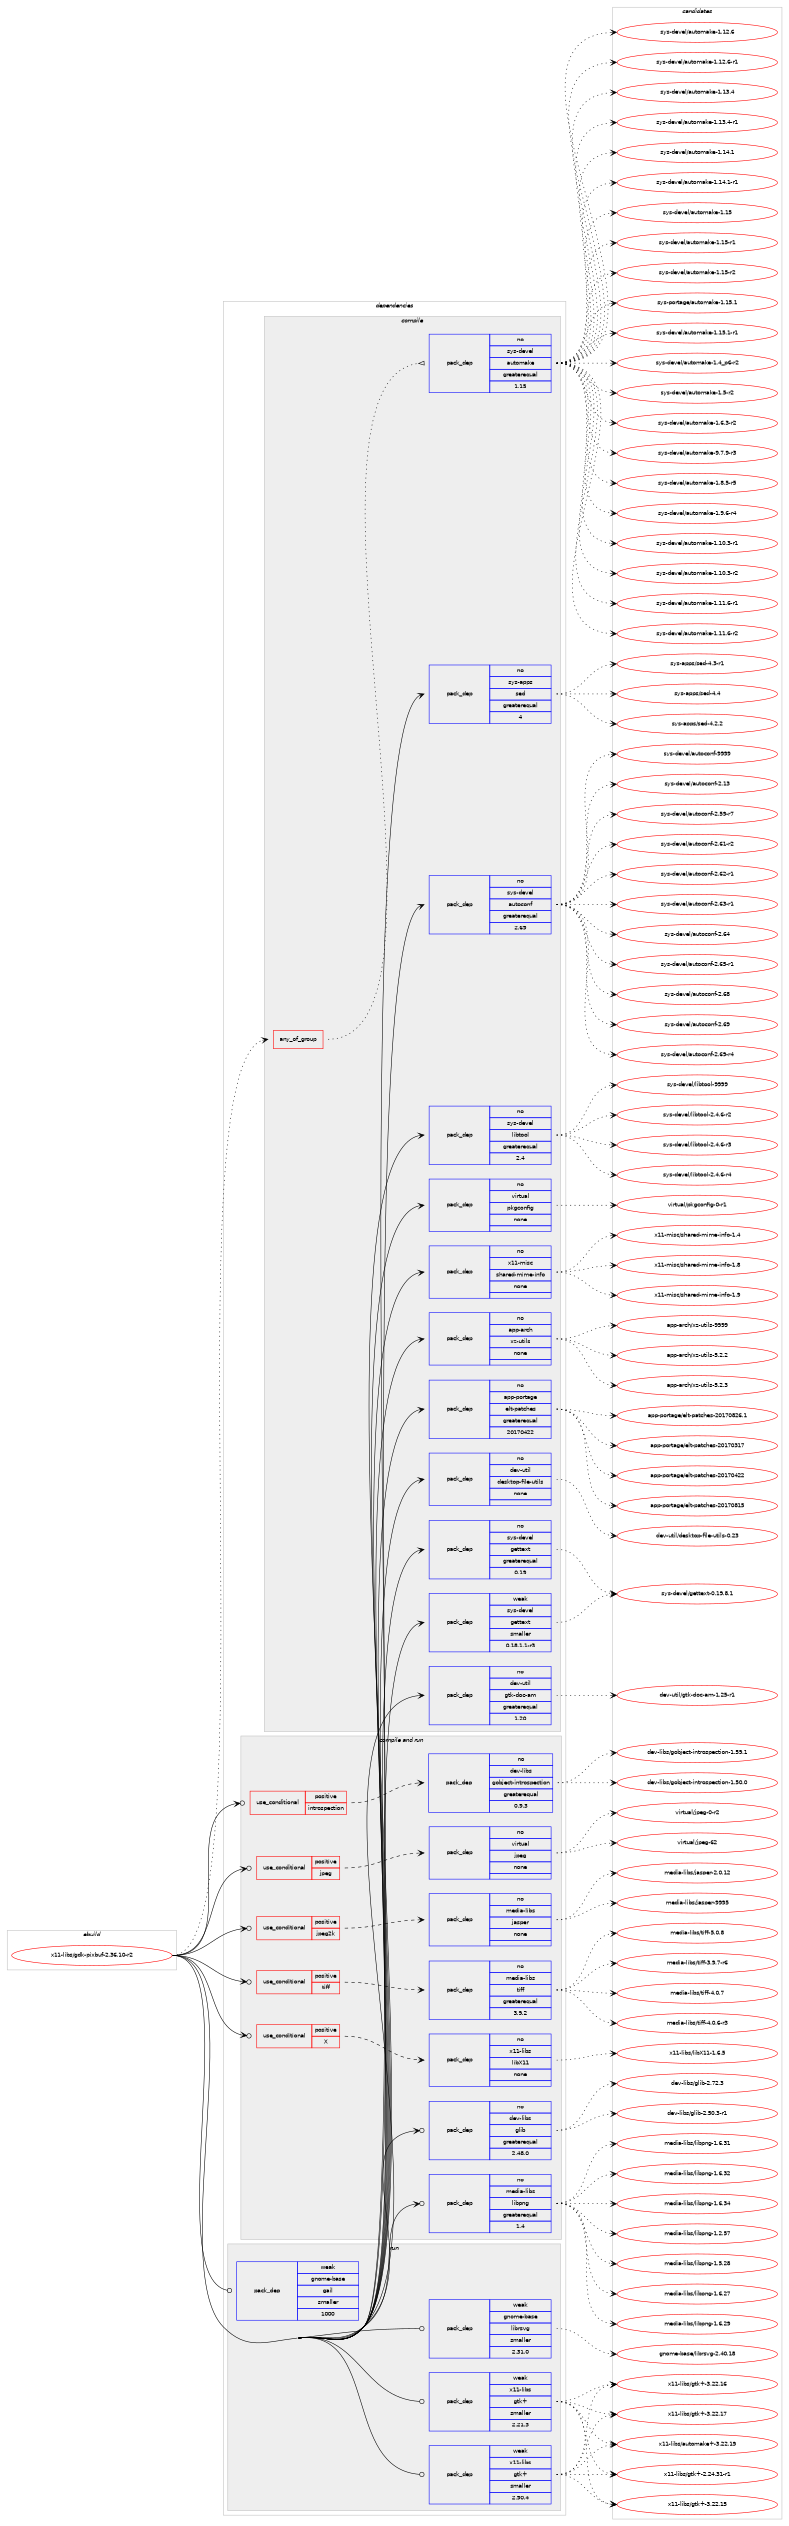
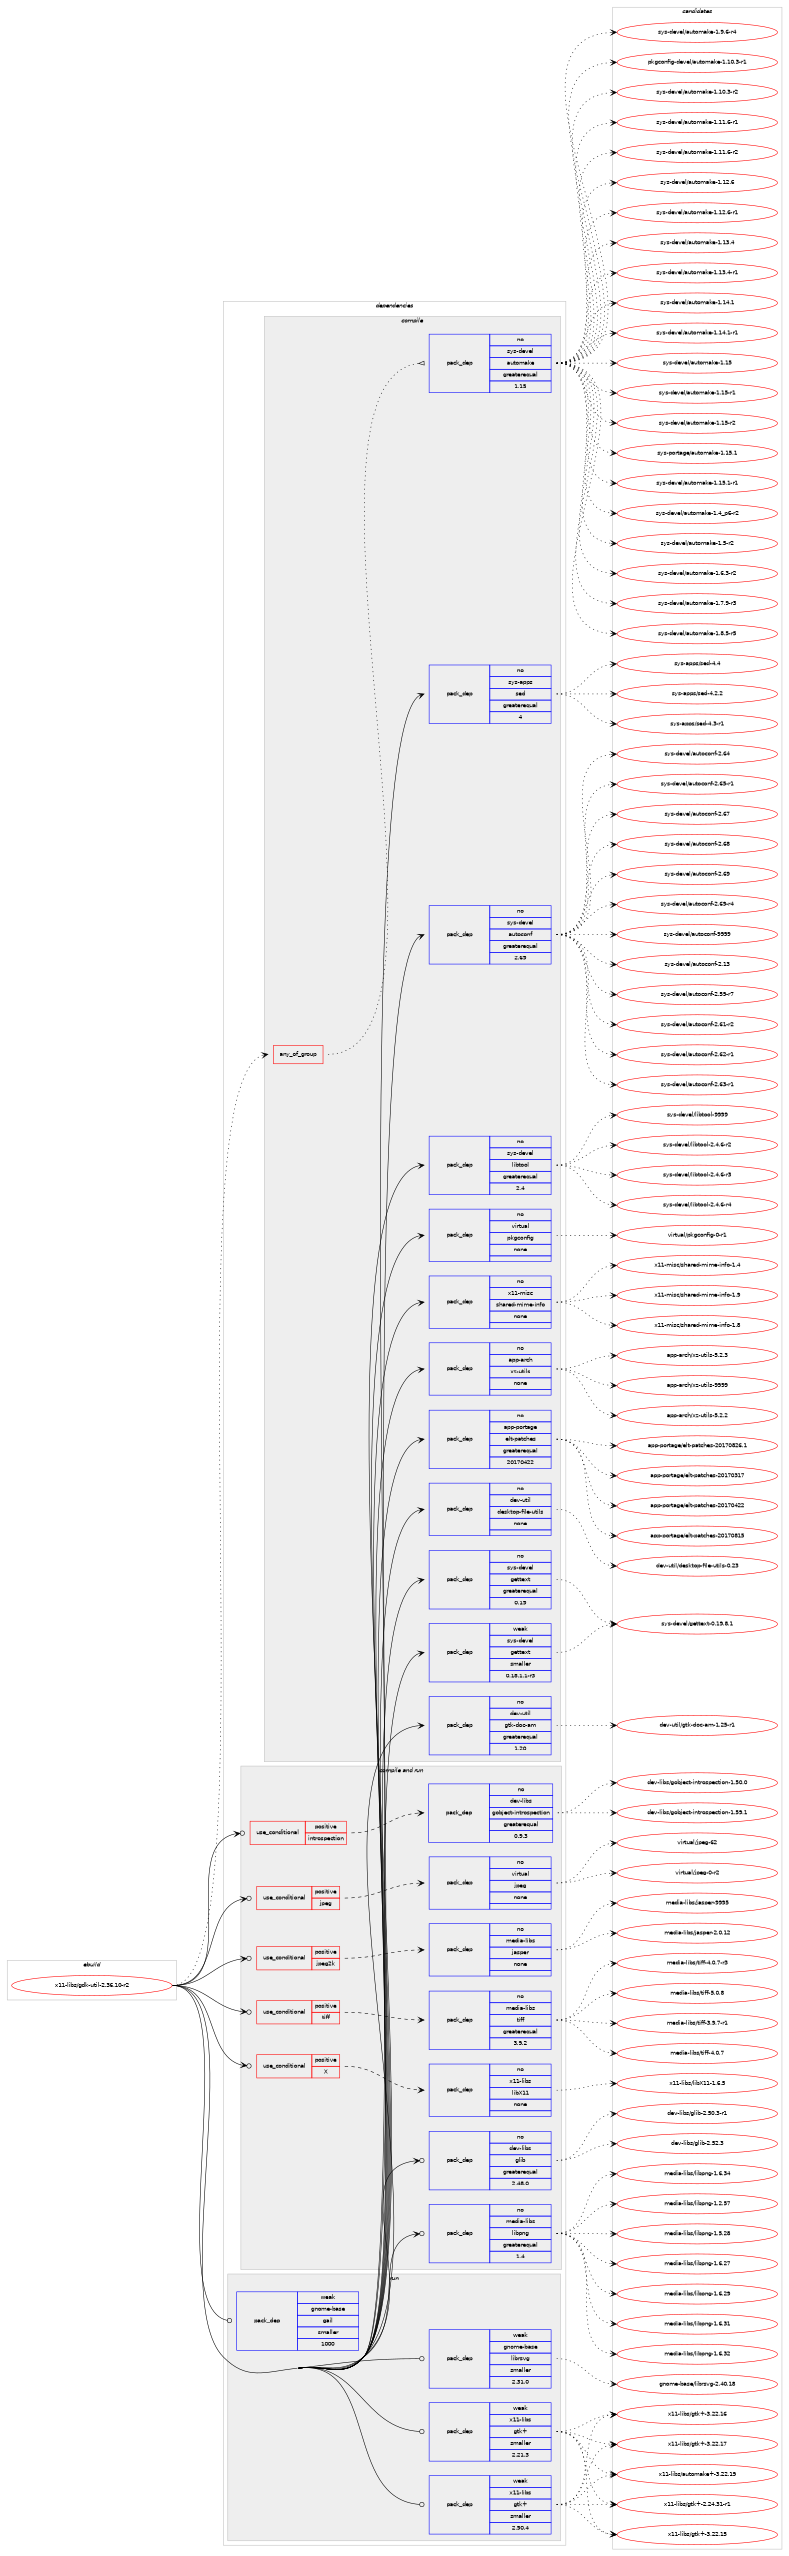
node "sys-devel/automake-9.7.9-r3": label "sys-devel/automake-9.7.9-r3" -> "sys-devel/automake-1.7.9-r3"
node "sys-devel/automake-1.10.3-r1": label "sys-devel/automake-1.10.3-r1" -> "pkgconfig-devel/automake-1.10.3-r1"
node "sys-devel/autoconf-2.67": added
node "x11-libs/gdk-pixbuf-2.36.10-r2": label "x11-libs/gdk-pixbuf-2.36.10-r2" -> "x11-libs/gdk-util-2.36.10-r2"
node "media-libs/tiff-3.9.7-r6": label "media-libs/tiff-3.9.7-r6" -> "media-libs/tiff-3.9.7-r1"
node "media-libs/tiff-4.0.6-r3": label "media-libs/tiff-4.0.6-r3" -> "media-libs/tiff-4.0.7-r3"
node "dev-libs/glib-2.72.3": label "dev-libs/glib-2.72.3" -> "dev-libs/glib-2.52.3"
